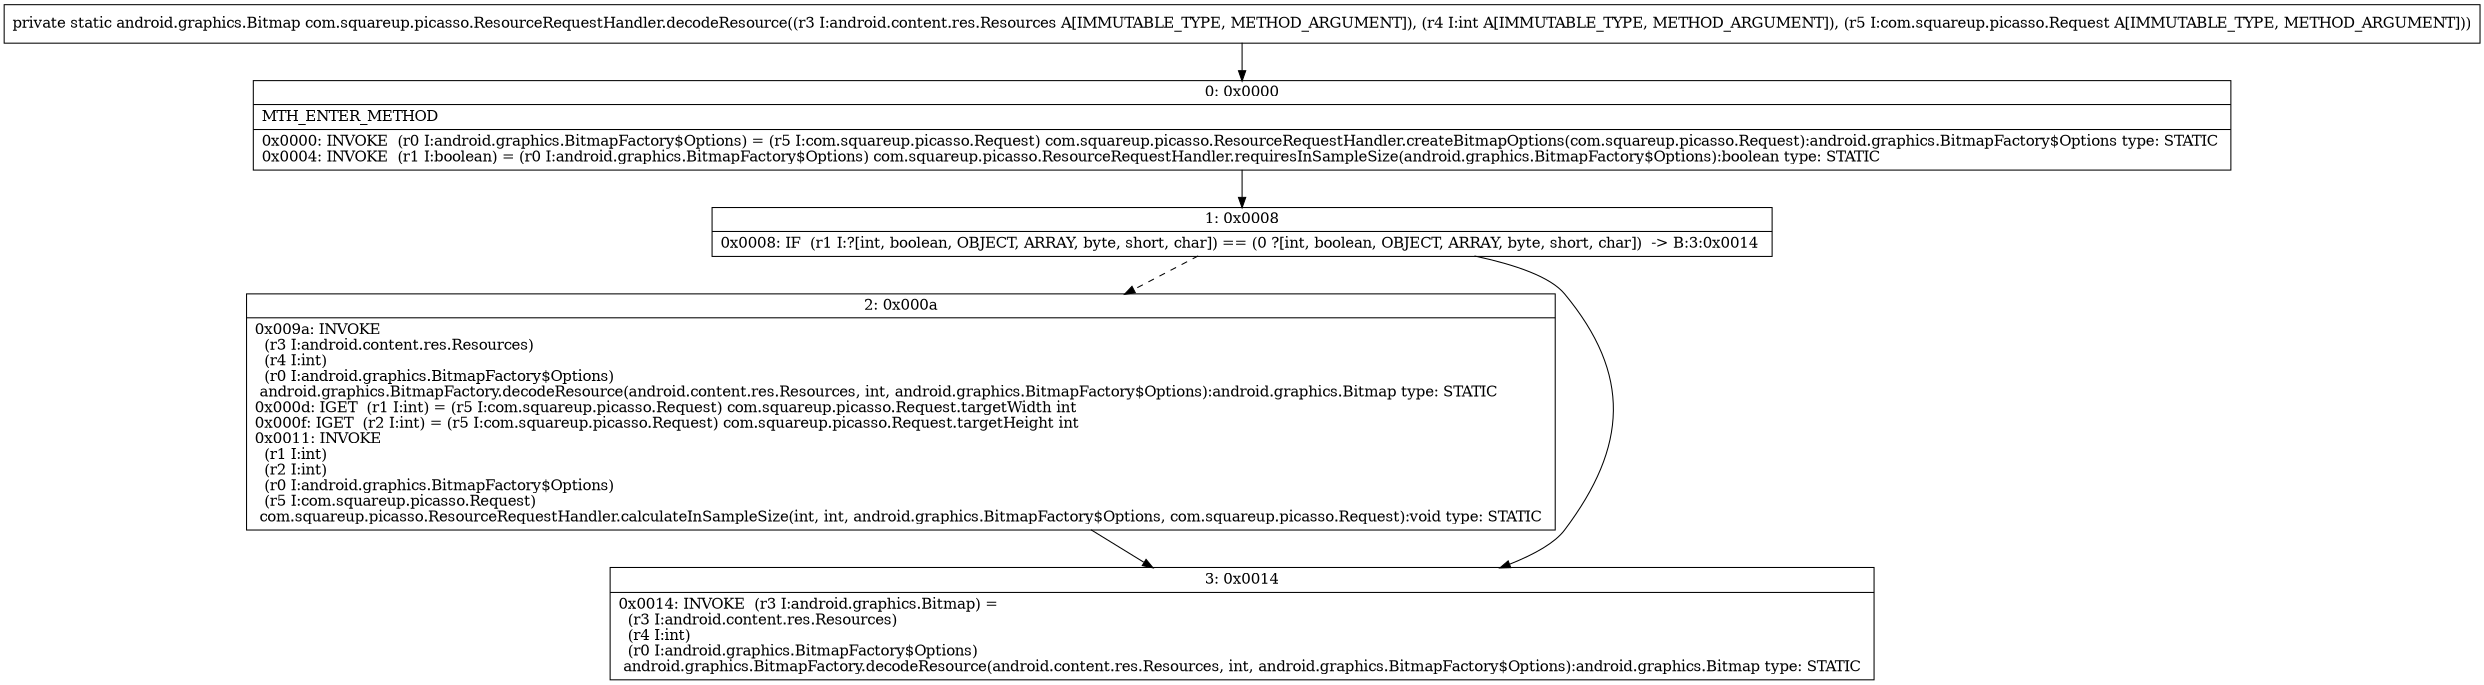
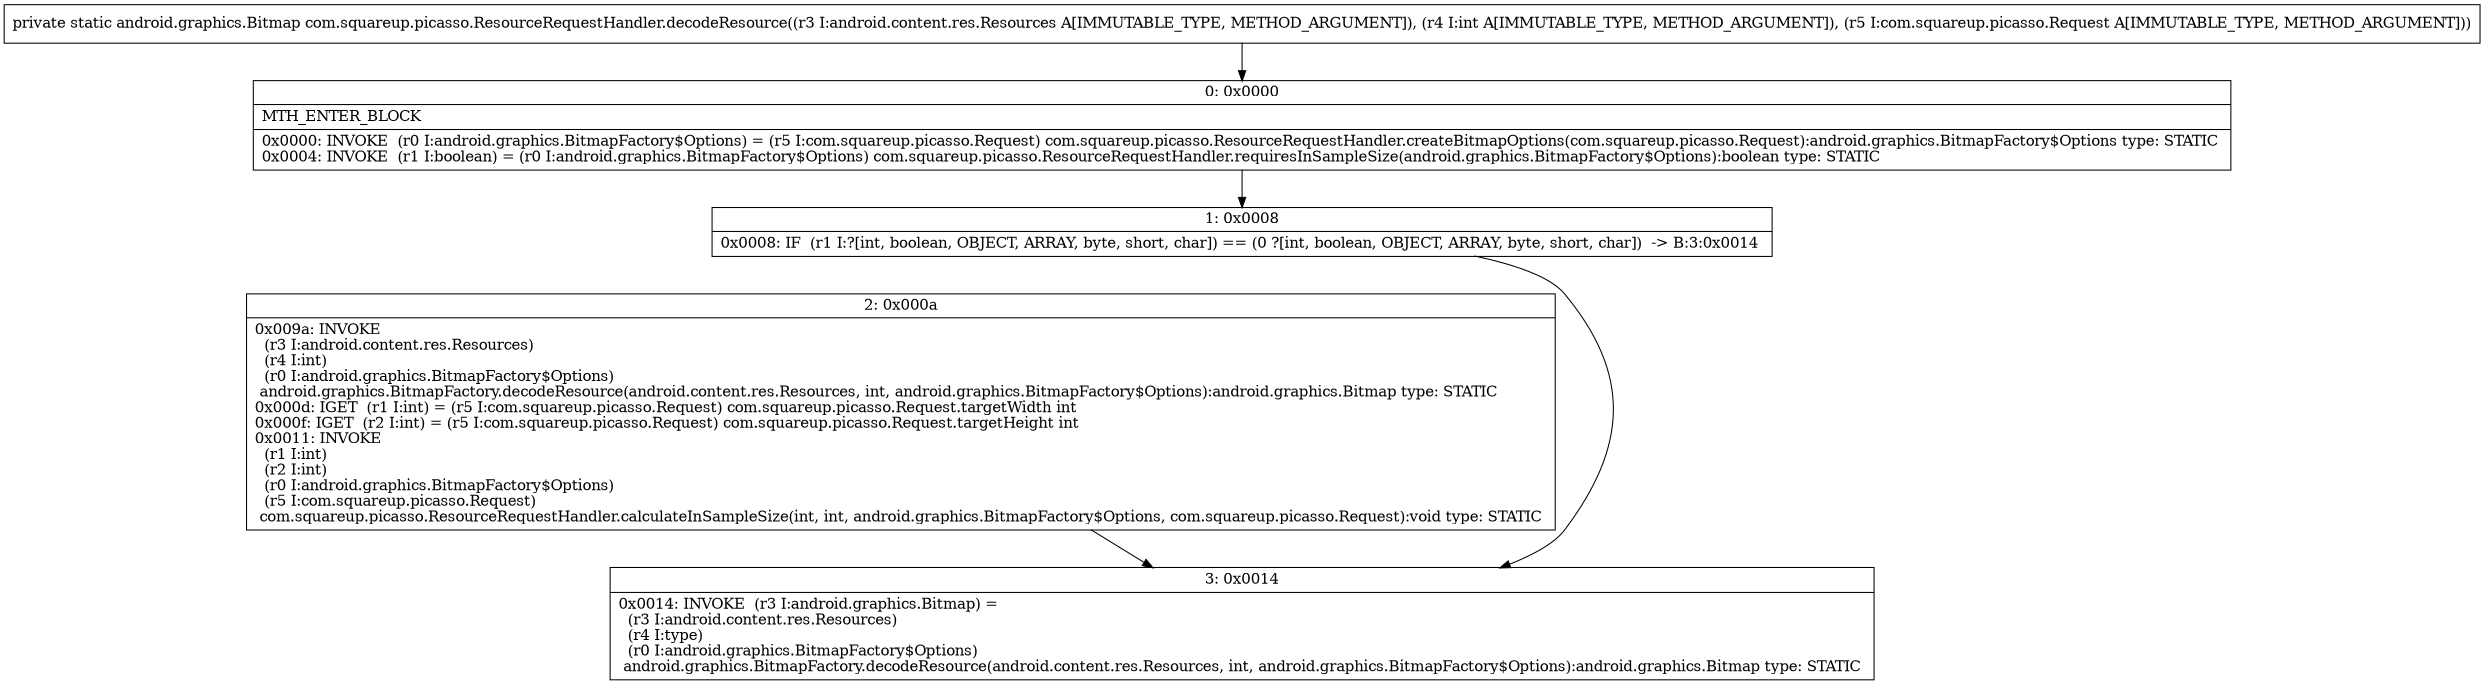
node "0: 0x0000": text "MTH_ENTER_METHOD" -> "MTH_ENTER_BLOCK"
edge "1: 0x0008" -> "2: 0x000a": removed
node "3: 0x0014": text "(r4 I:int)" -> "(r4 I:type)"
